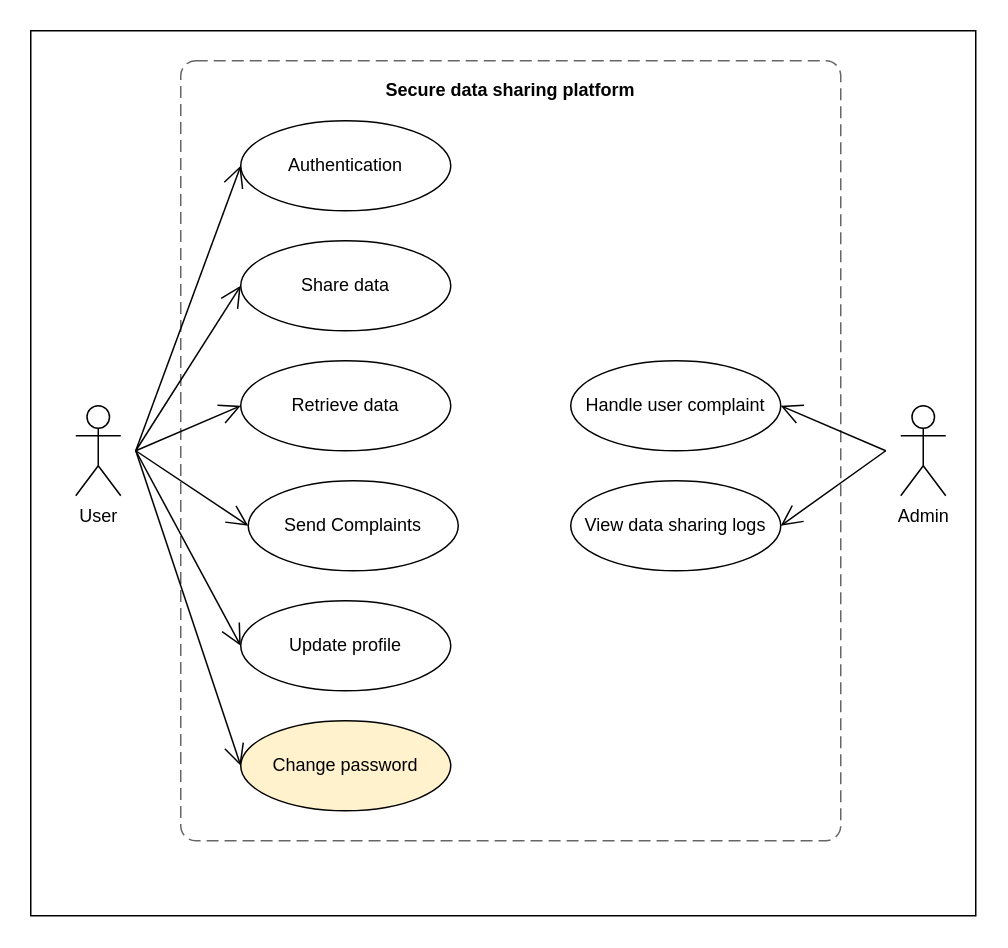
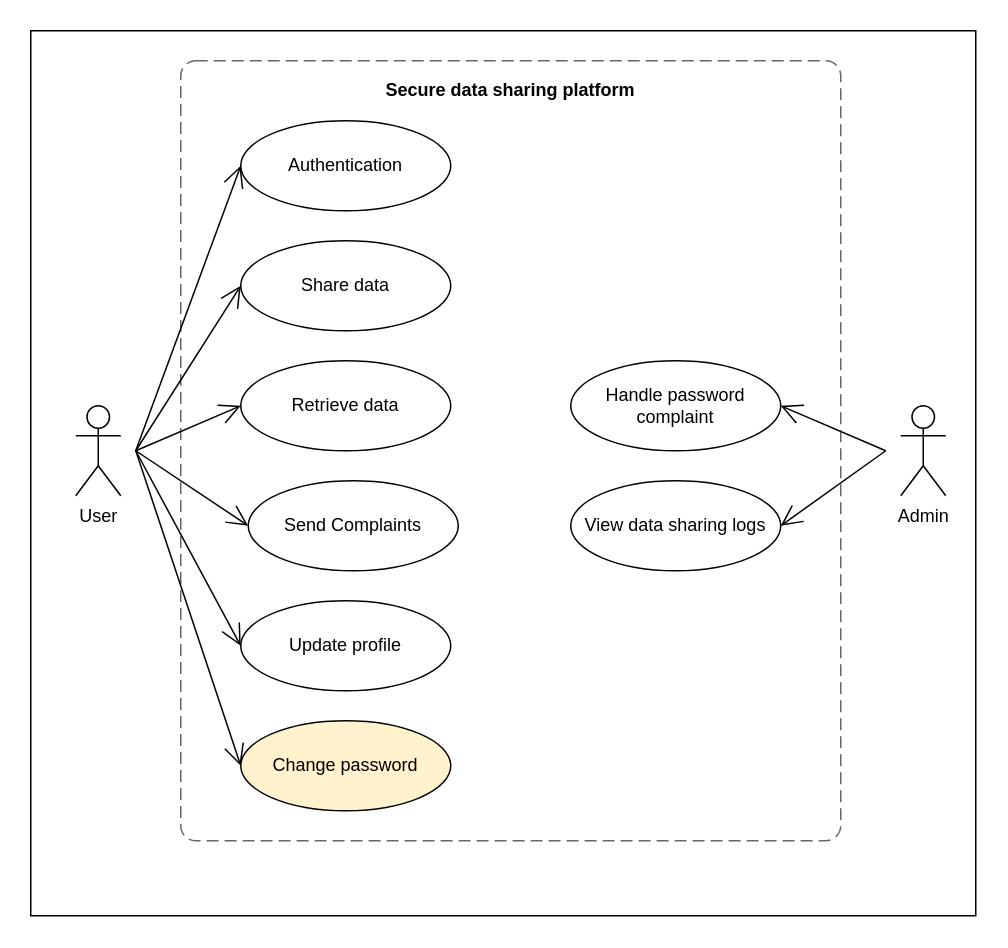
node "Handle user complaint": label "Handle user complaint" -> "Handle password complaint"
